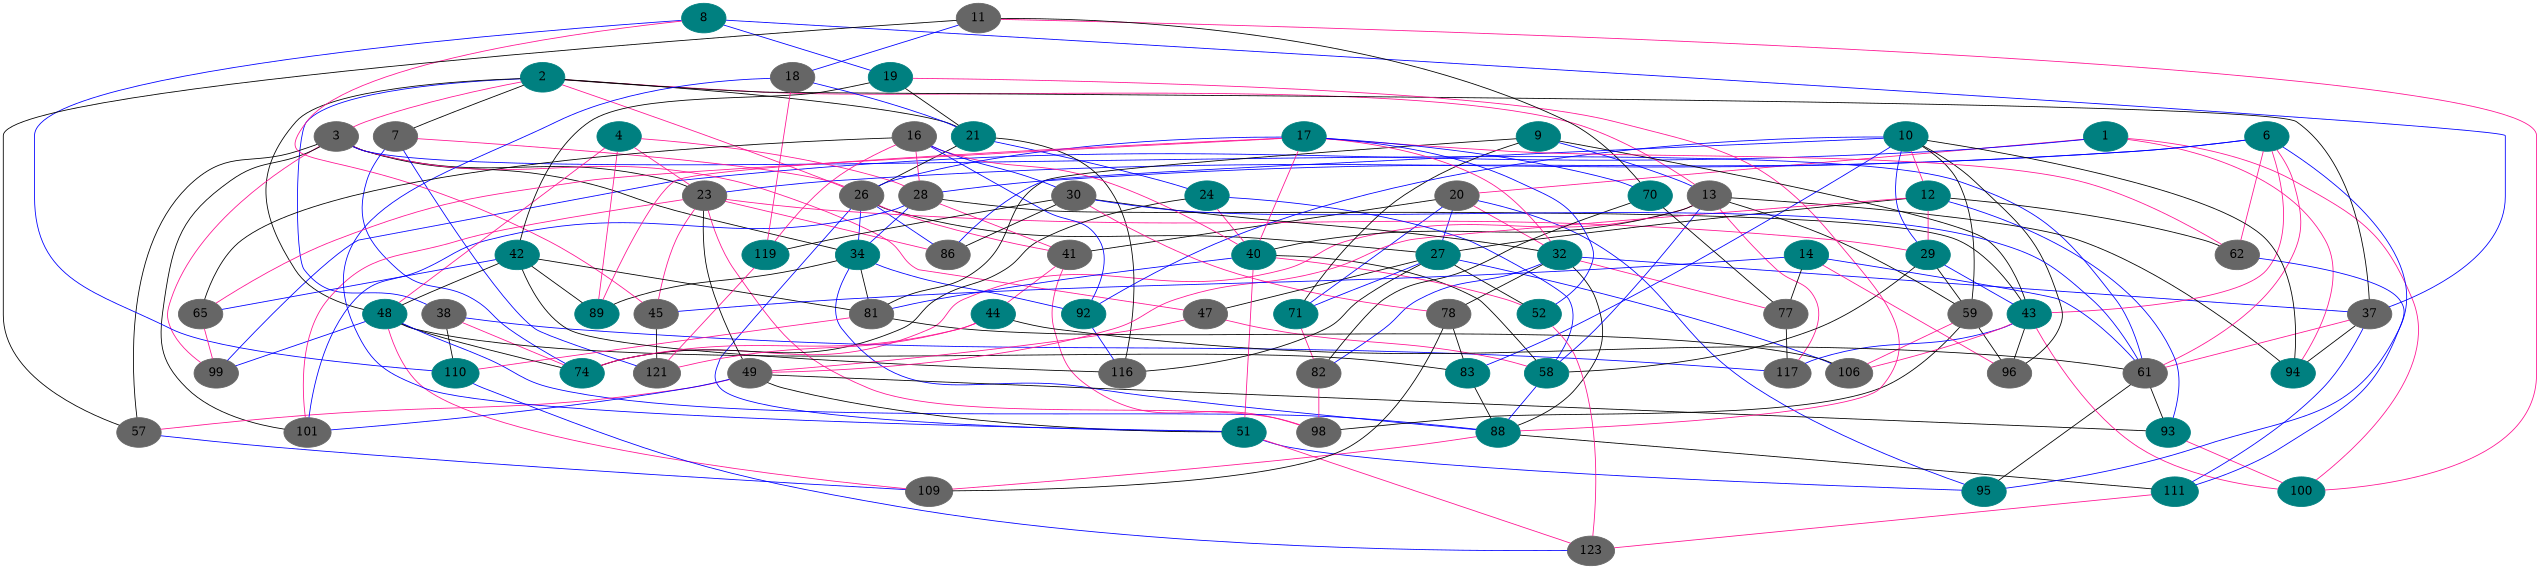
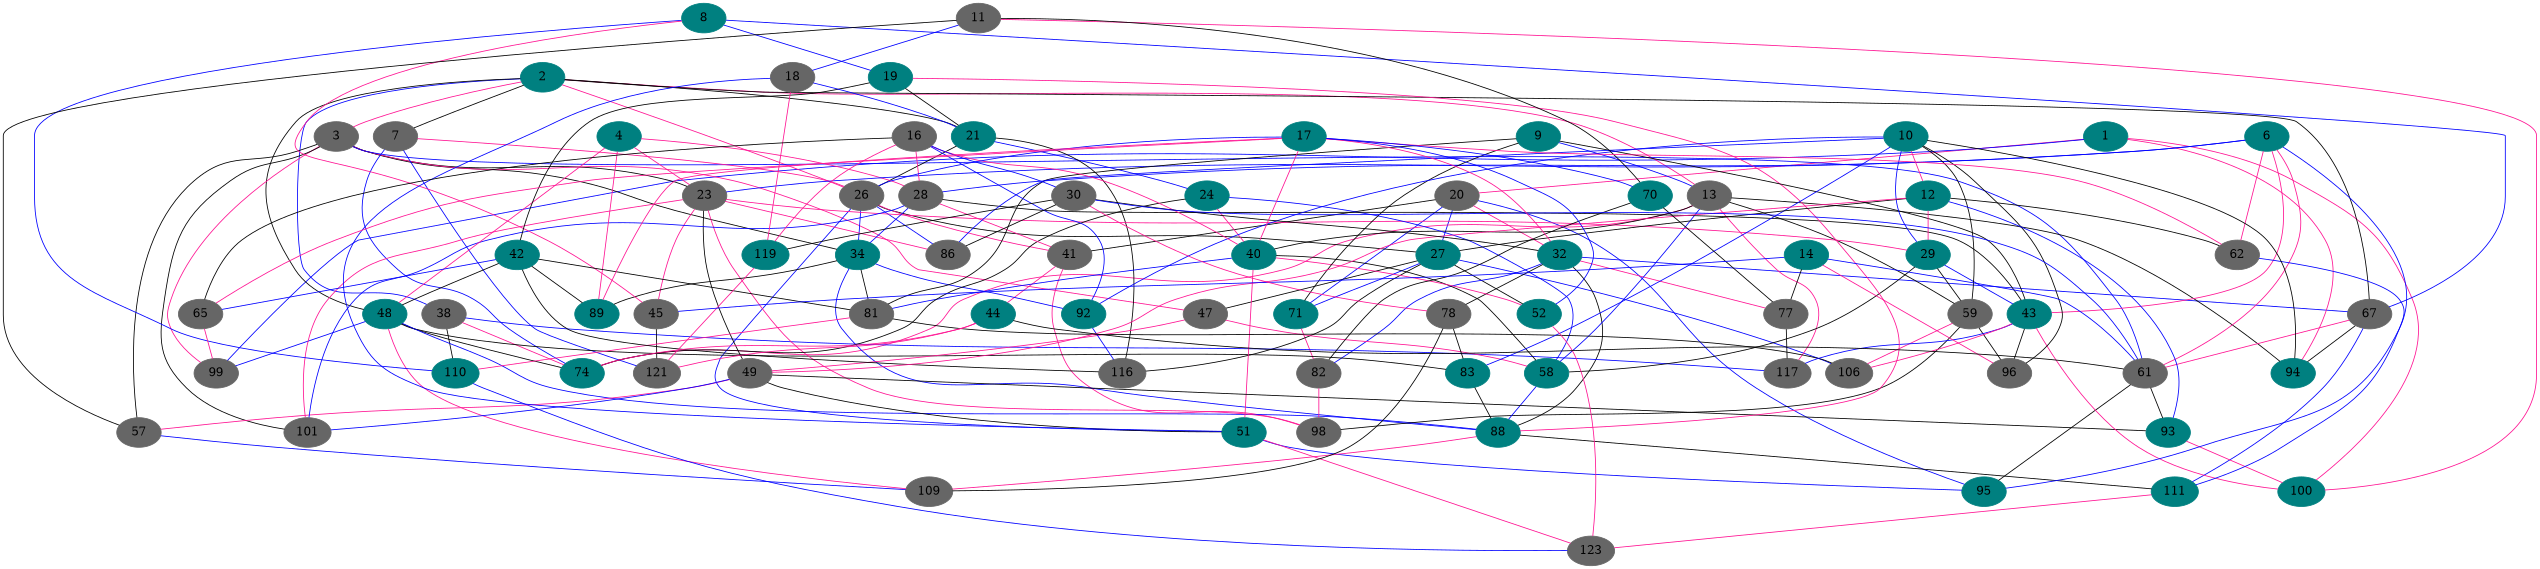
node "37": label "37" -> "67"
